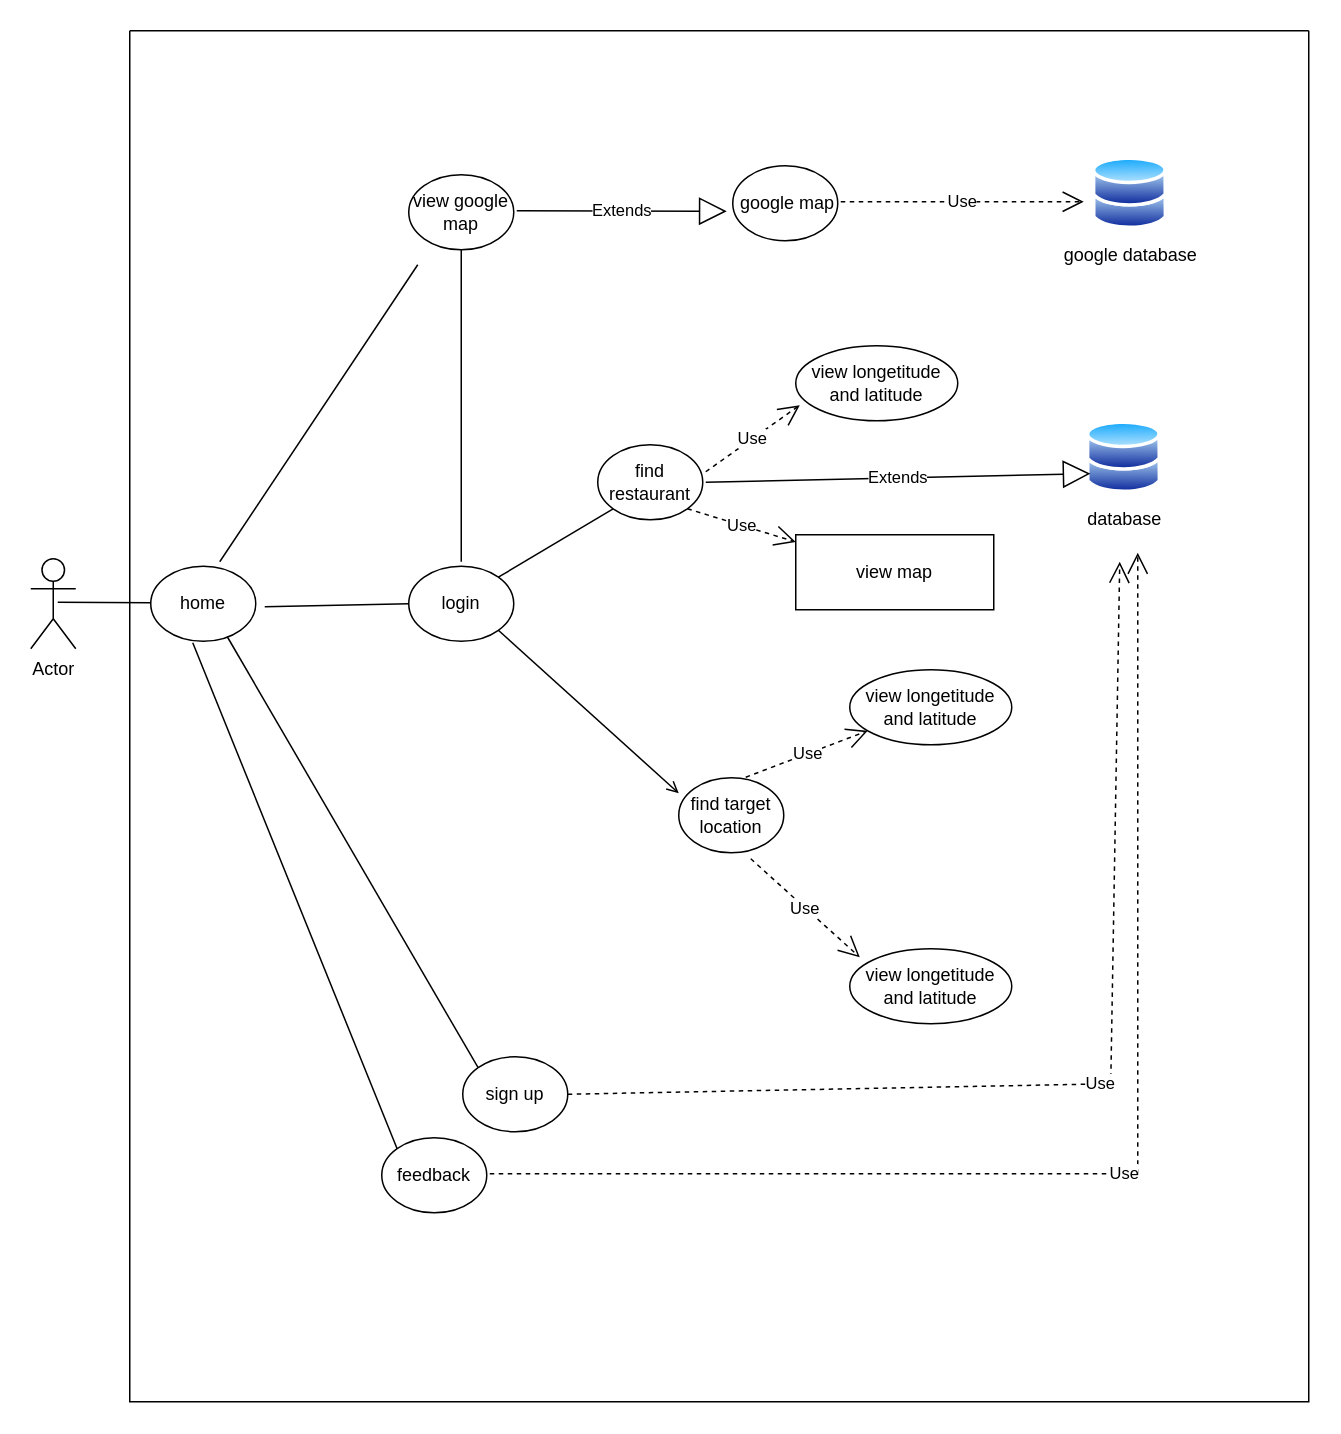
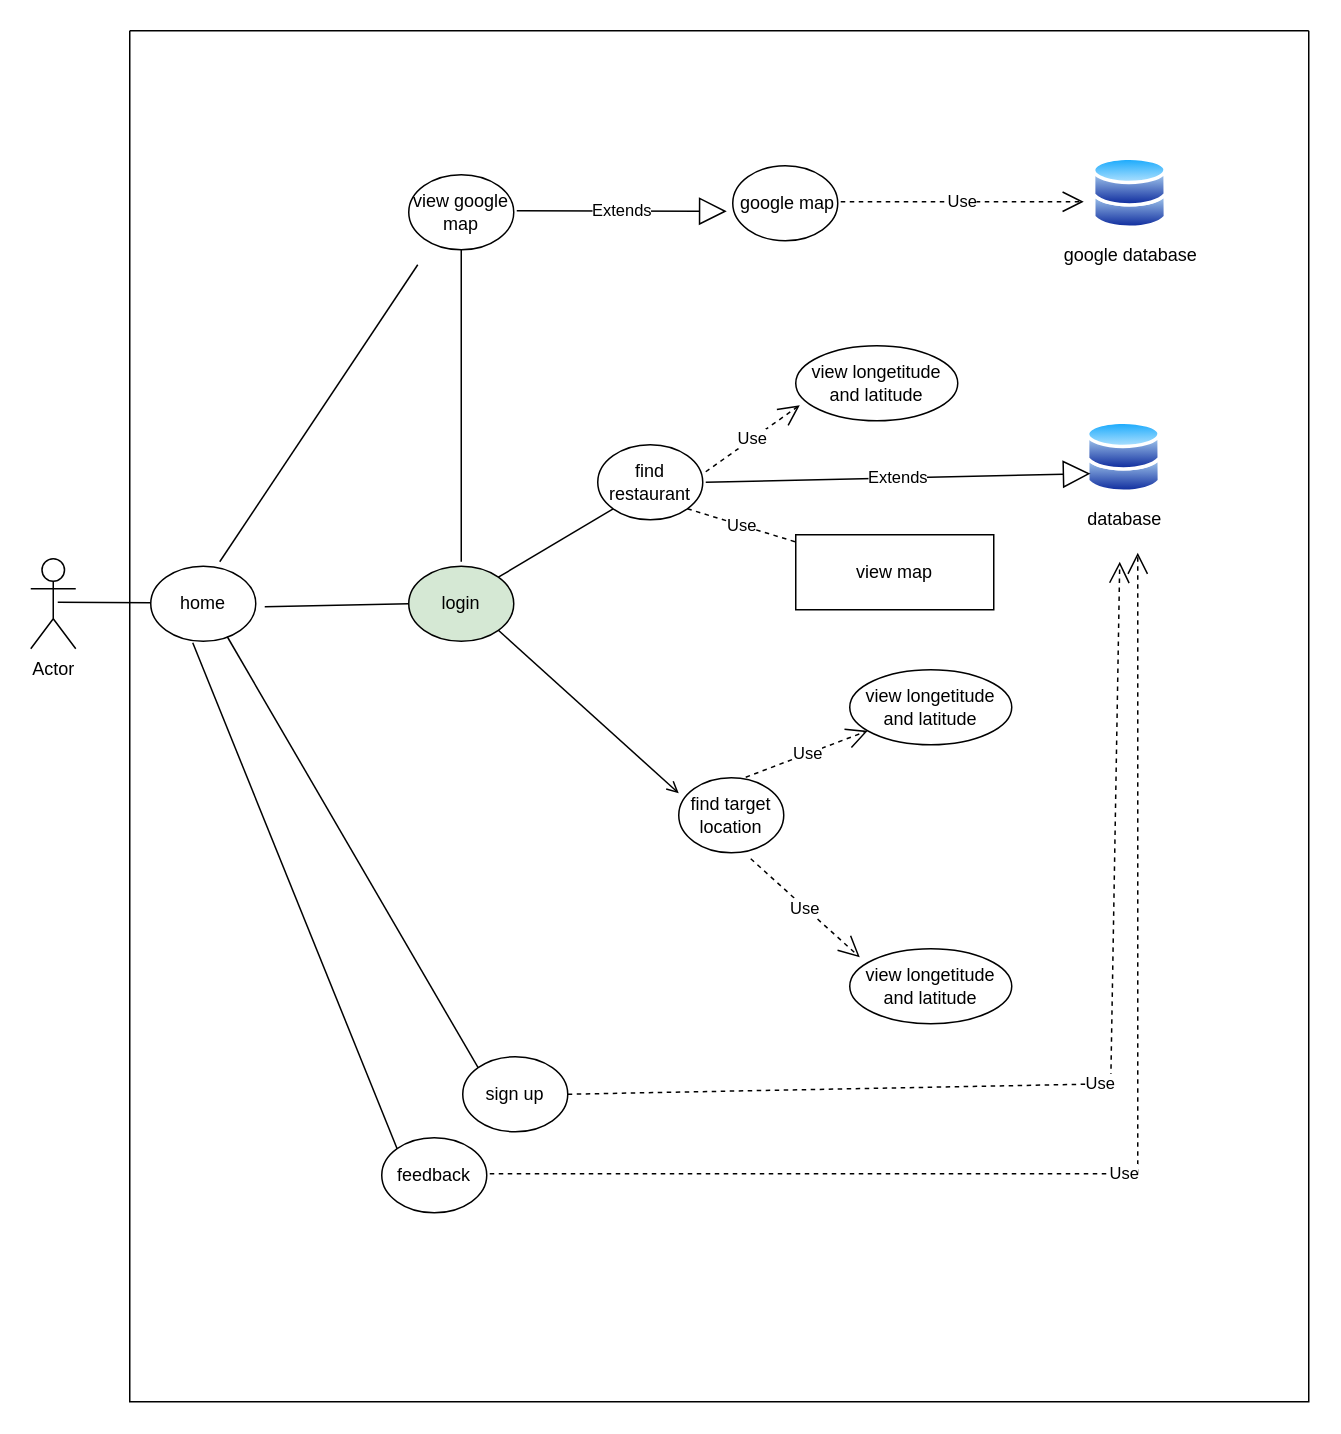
edge "find restaurant" -> "view map": arrowhead open -> none
node "login": fillcolor #ffffff -> #d5e8d4
